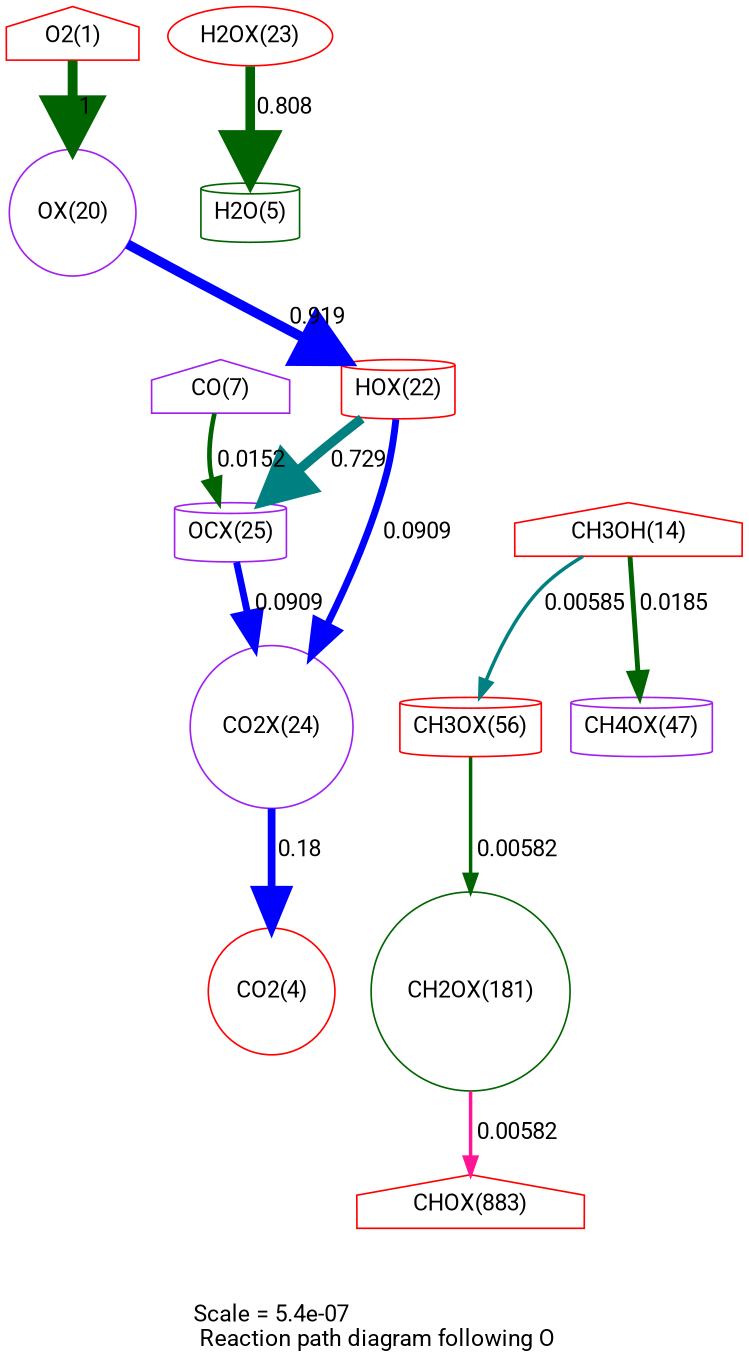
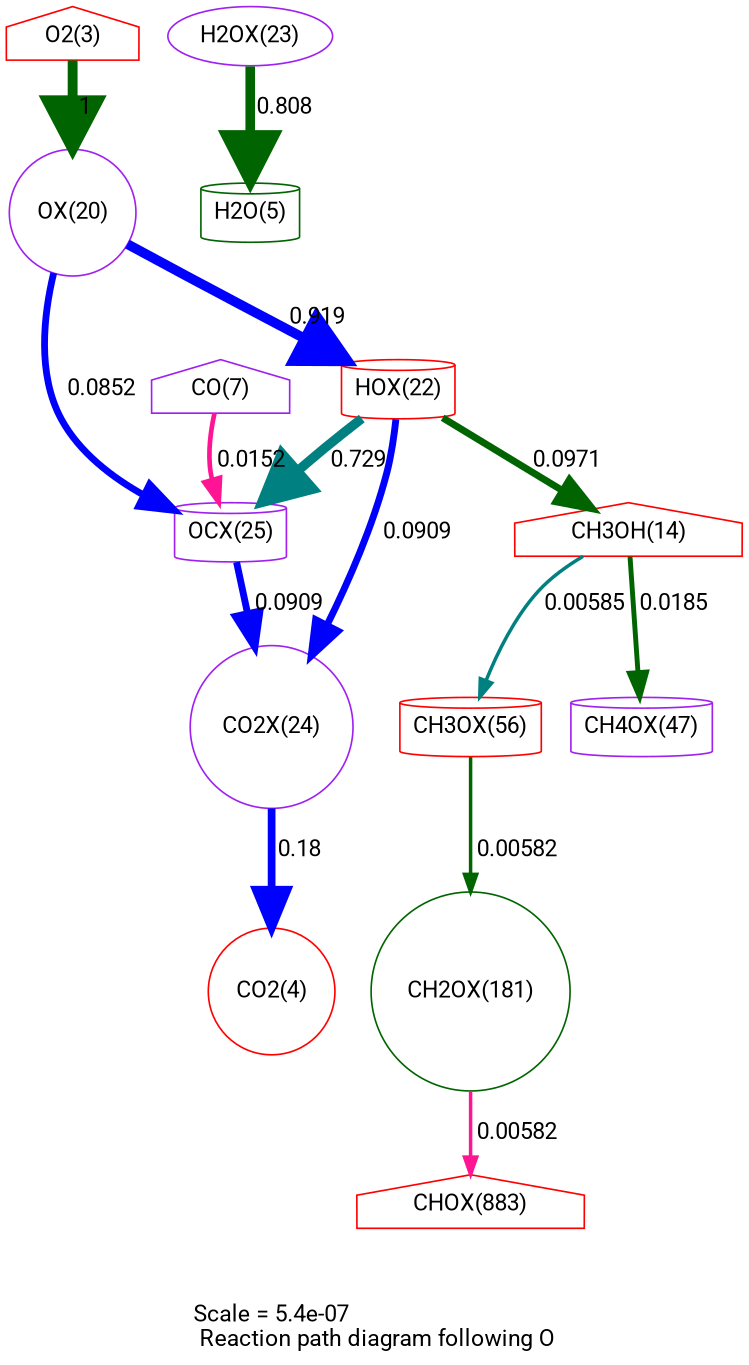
node "O2(1)": label "O2(1)" -> "O2(3)"
node "H2OX(23)": color red -> purple
edge "OX(20)" -> "OCX(25)": added, label "0.0852"
edge "CO(7)" -> "OCX(25)": color darkgreen -> deeppink
edge "HOX(22)" -> "CH3OH(14)": added, label "0.0971"
